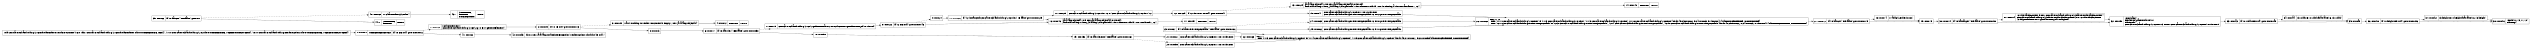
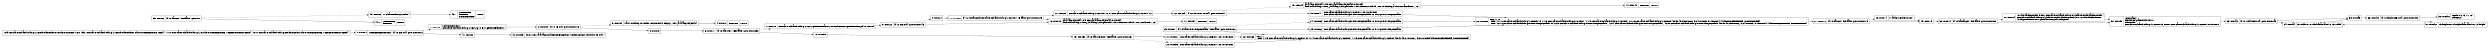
edge "37: 0x00b2" -> "38: 0x00bc": now "37: 0x00b2" -> "34: 0x00a4"
